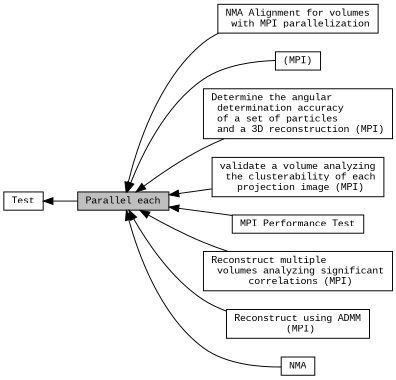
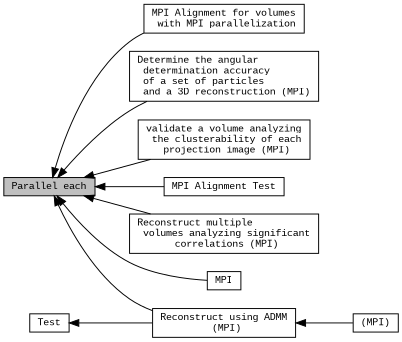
node "NMA Alignment for volumes with MPI parallelization": label "NMA Alignment for volumes with MPI parallelization" -> "MPI Alignment for volumes with MPI parallelization"
edge "(MPI)" -> "Parallel each": now "(MPI)" -> "Reconstruct using ADMM (MPI)"
edge "Parallel each" -> "Test": now "Reconstruct using ADMM (MPI)" -> "Test"
node "MPI Performance Test": label "MPI Performance Test" -> "MPI Alignment Test"
node "NMA": label "NMA" -> "MPI"
